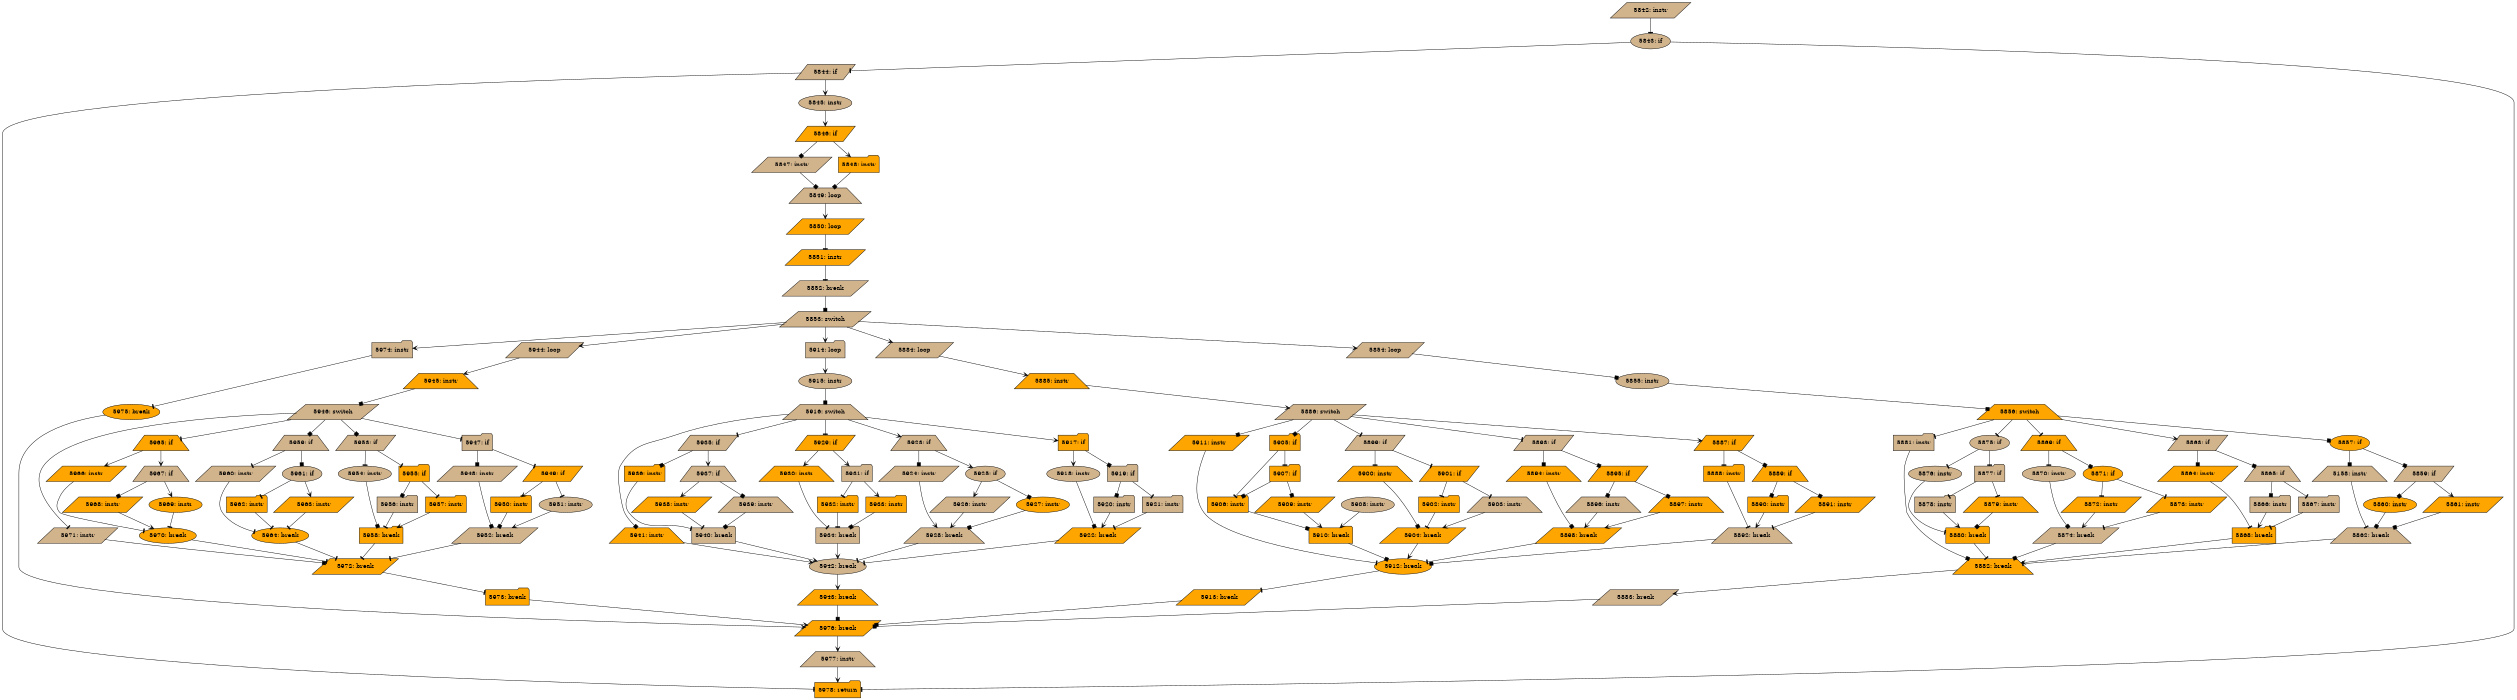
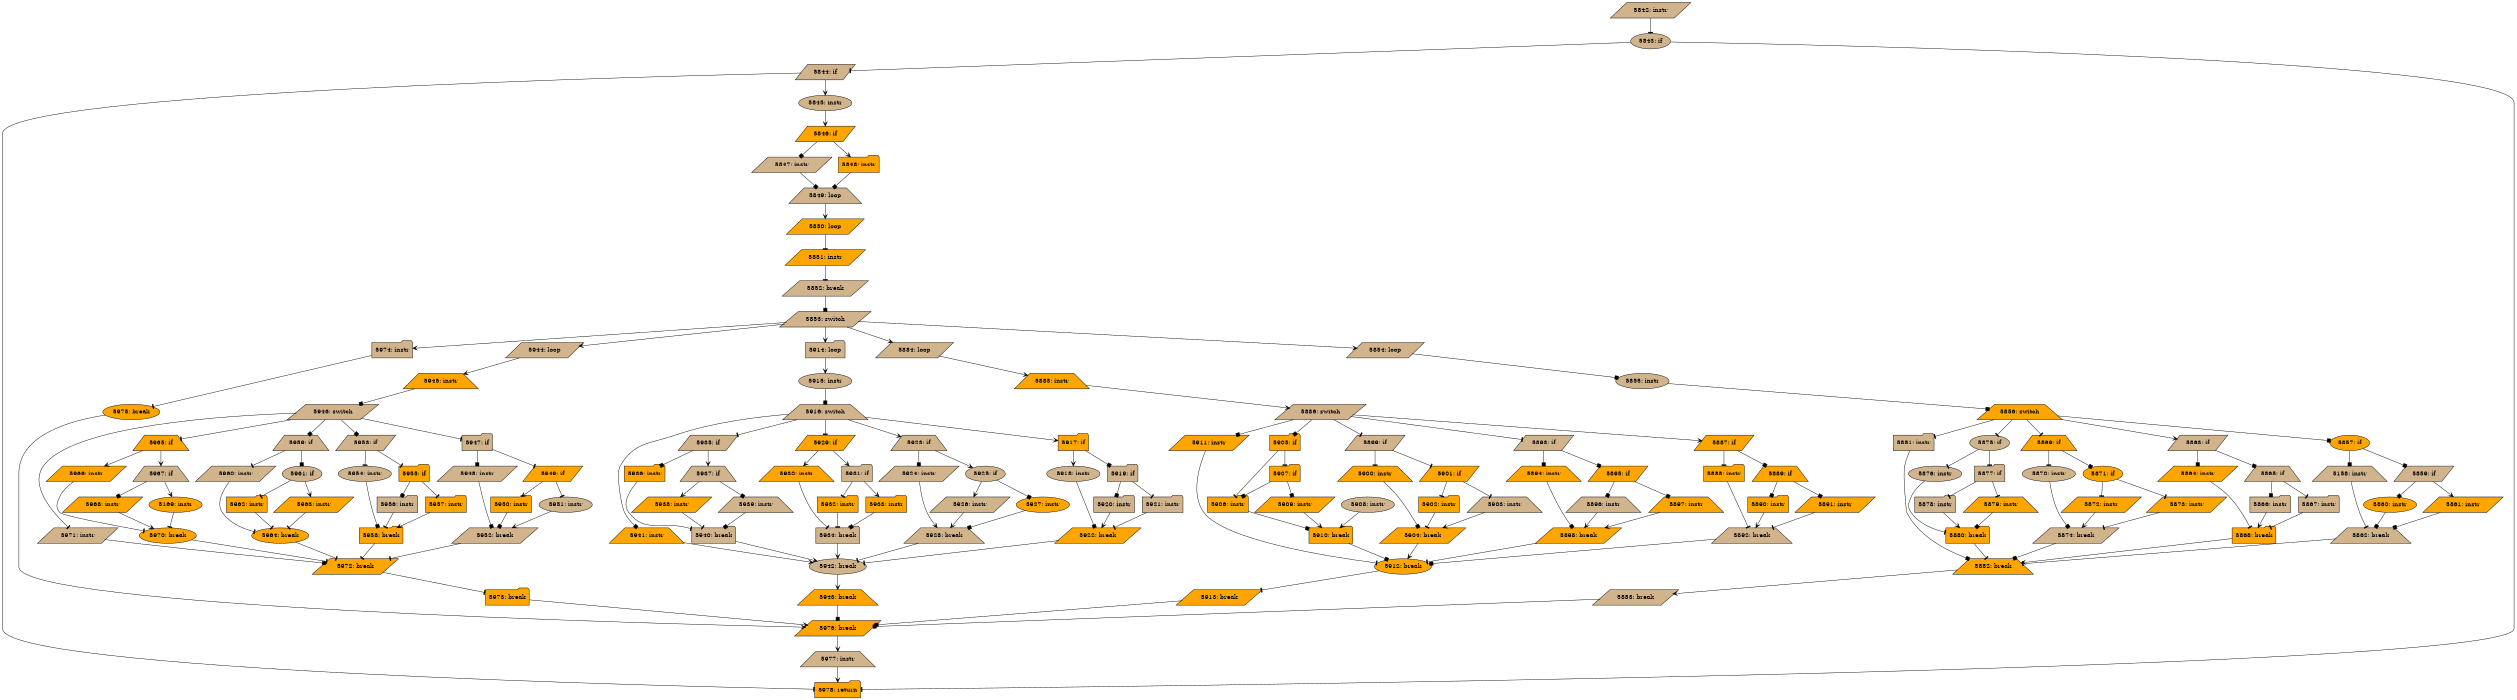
node "5969: instr": label "5969: instr" -> "5169: instr"
